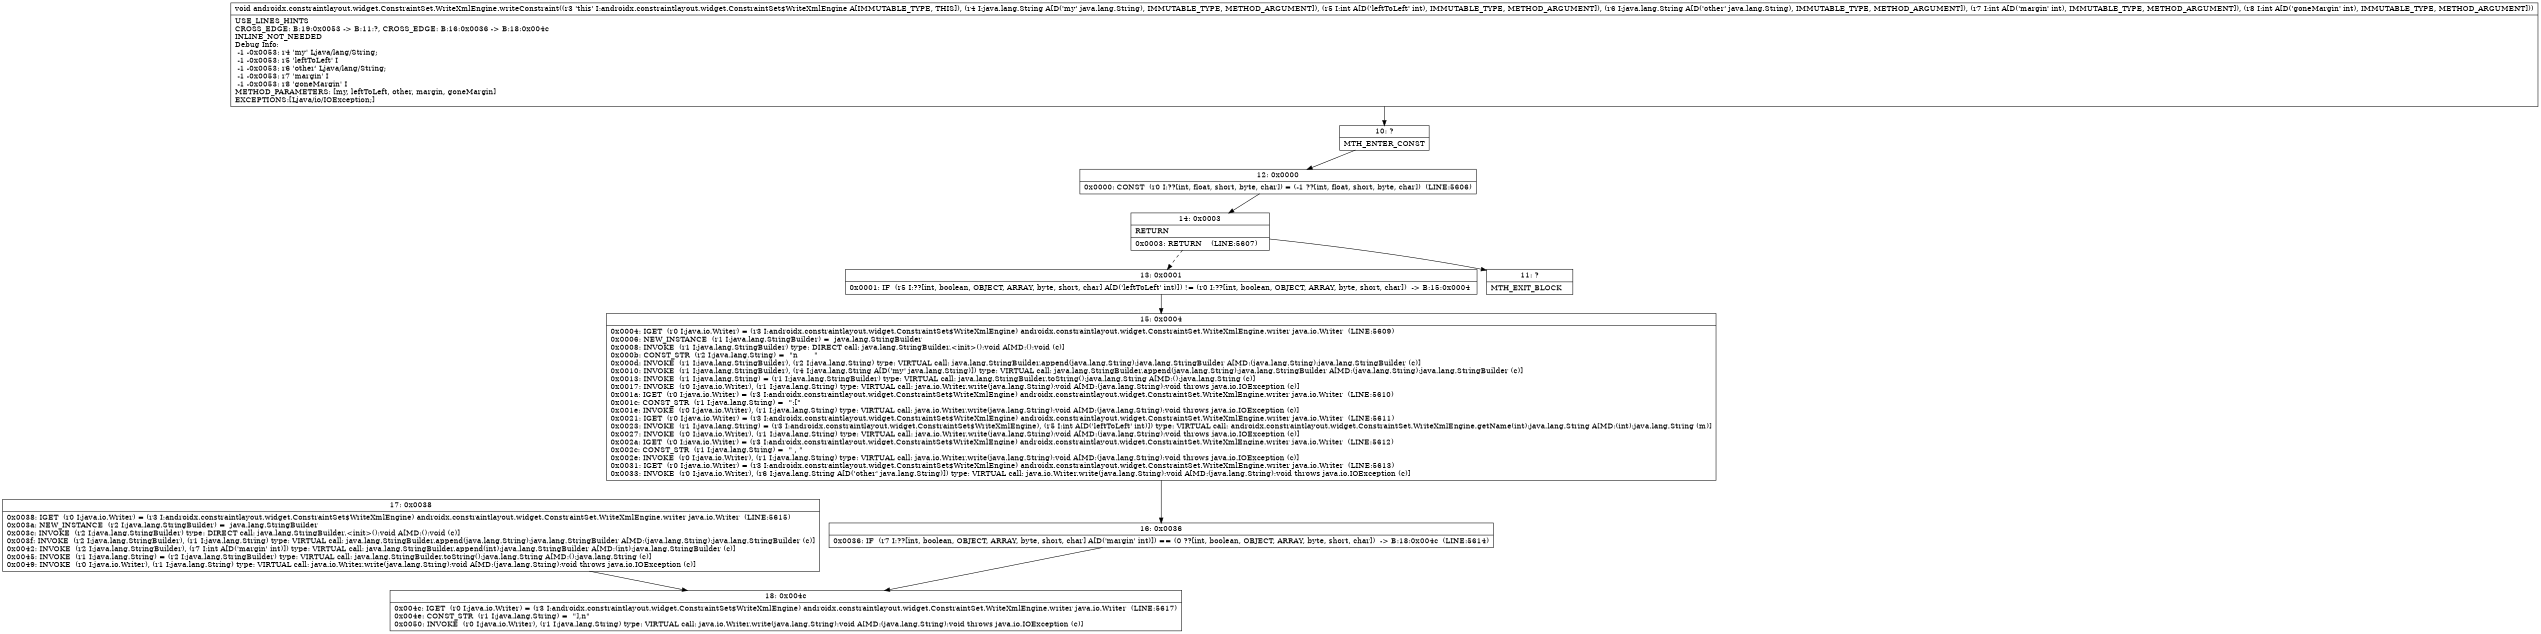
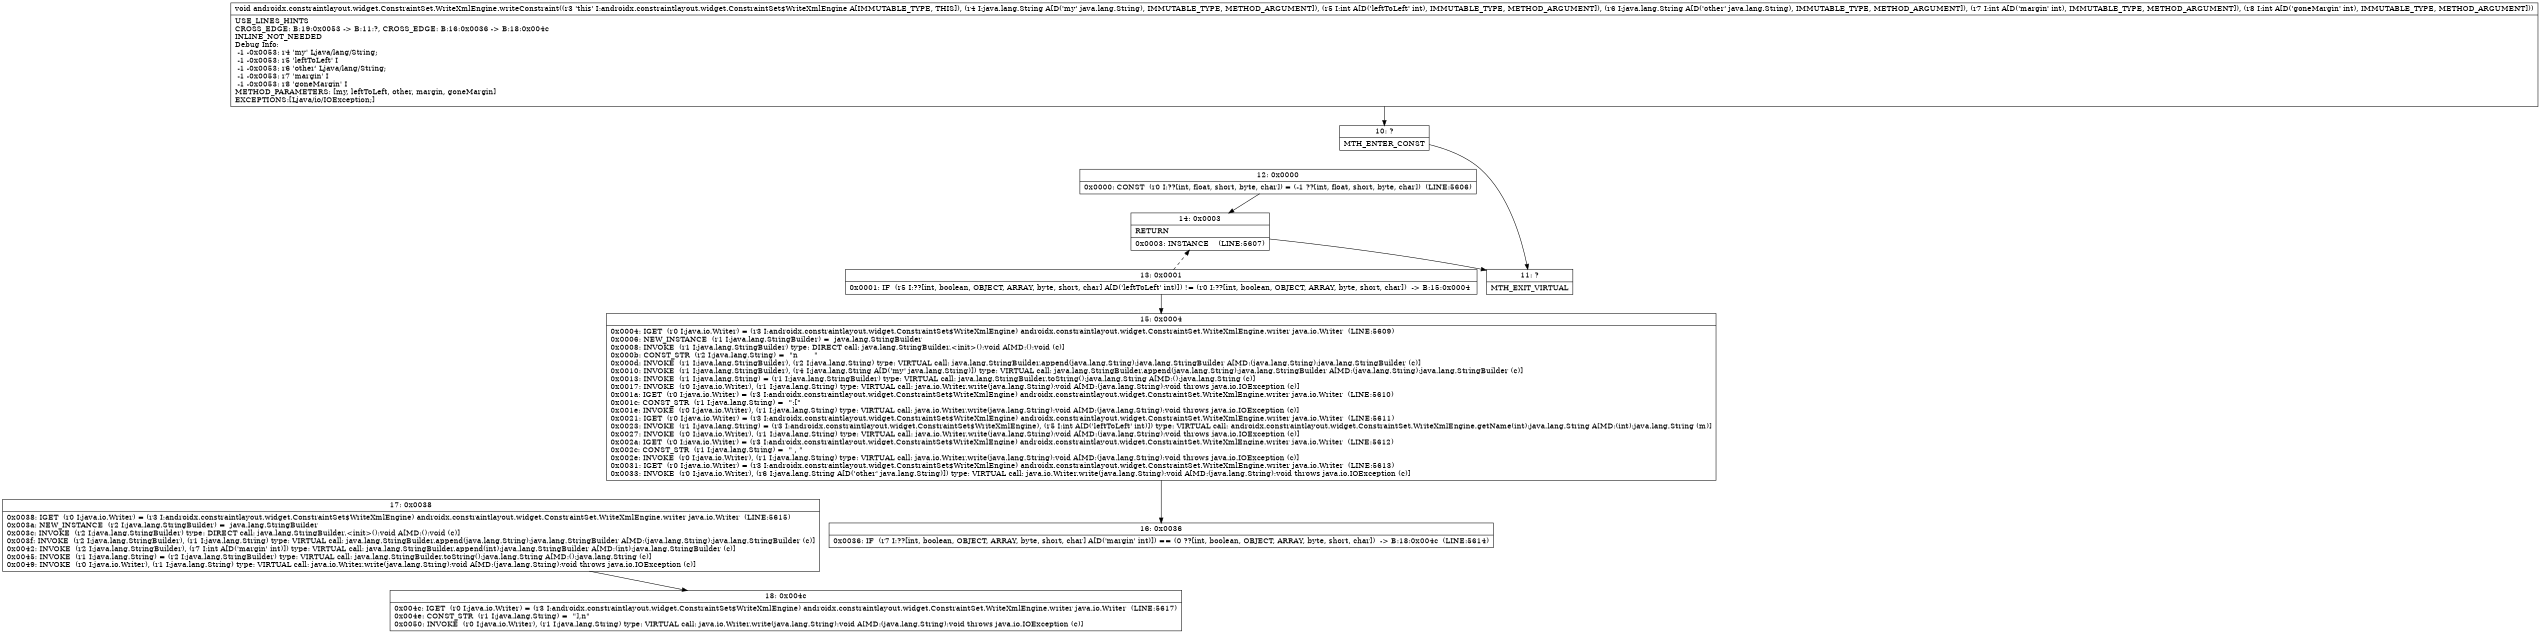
edge "10: ?" -> "12: 0x0000": now "10: ?" -> "11: ?"
node "14: 0x0003": text "0x0003: RETURN    (LINE:5607)" -> "0x0003: INSTANCE    (LINE:5607)"
edge "14: 0x0003" -> "13: 0x0001": reversed
node "11: ?": text "MTH_EXIT_BLOCK" -> "MTH_EXIT_VIRTUAL"
edge "16: 0x0036" -> "18: 0x004c": removed
